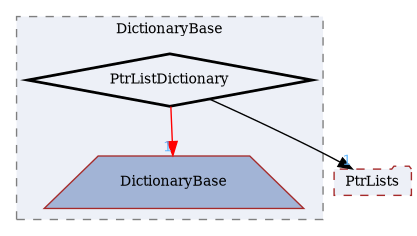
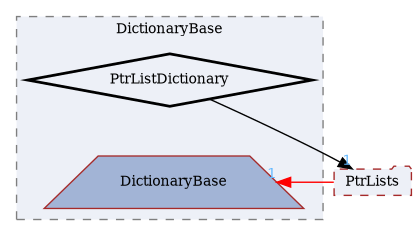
edge "PtrListDictionary" -> "DictionaryBase": now "PtrLists" -> "DictionaryBase"
